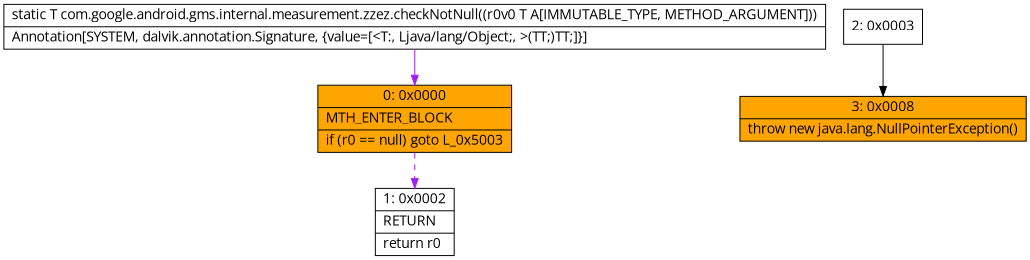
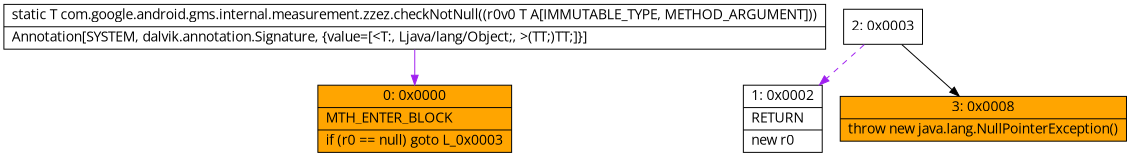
node "0: 0x0000": text "if (r0 == null) goto L_0x5003" -> "if (r0 == null) goto L_0x0003"
edge "0: 0x0000" -> "1: 0x0002": now "2: 0x0003" -> "1: 0x0002"
node "1: 0x0002": text "return r0" -> "new r0"
